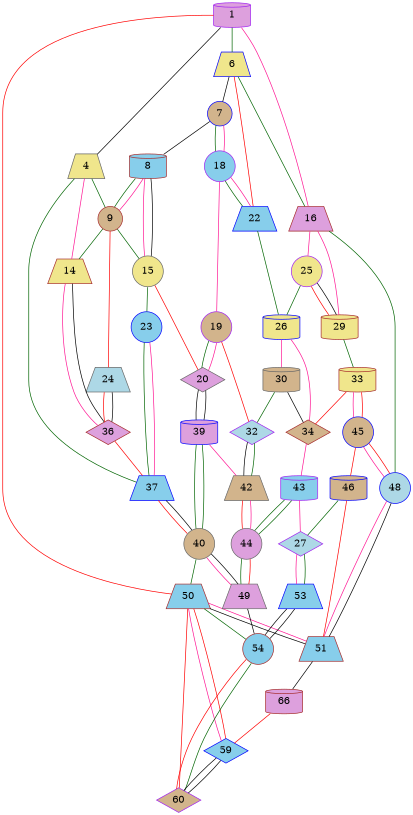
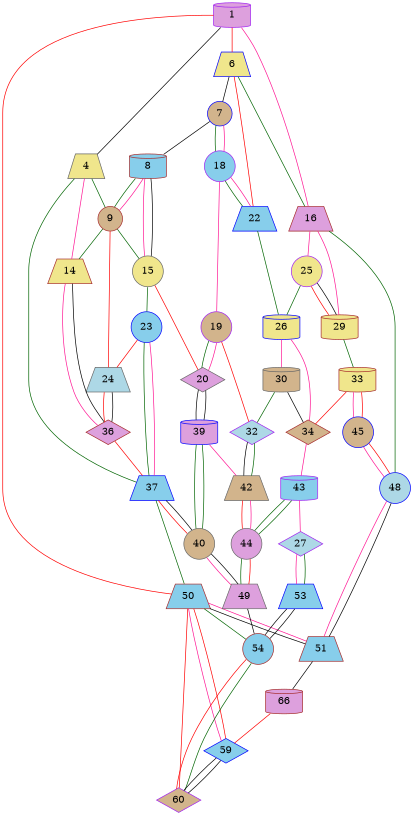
edge "1" -- "6": color darkgreen -> red
edge "23" -- "24": added
node "46": removed
edge "40" -- "50": now "37" -- "50"
